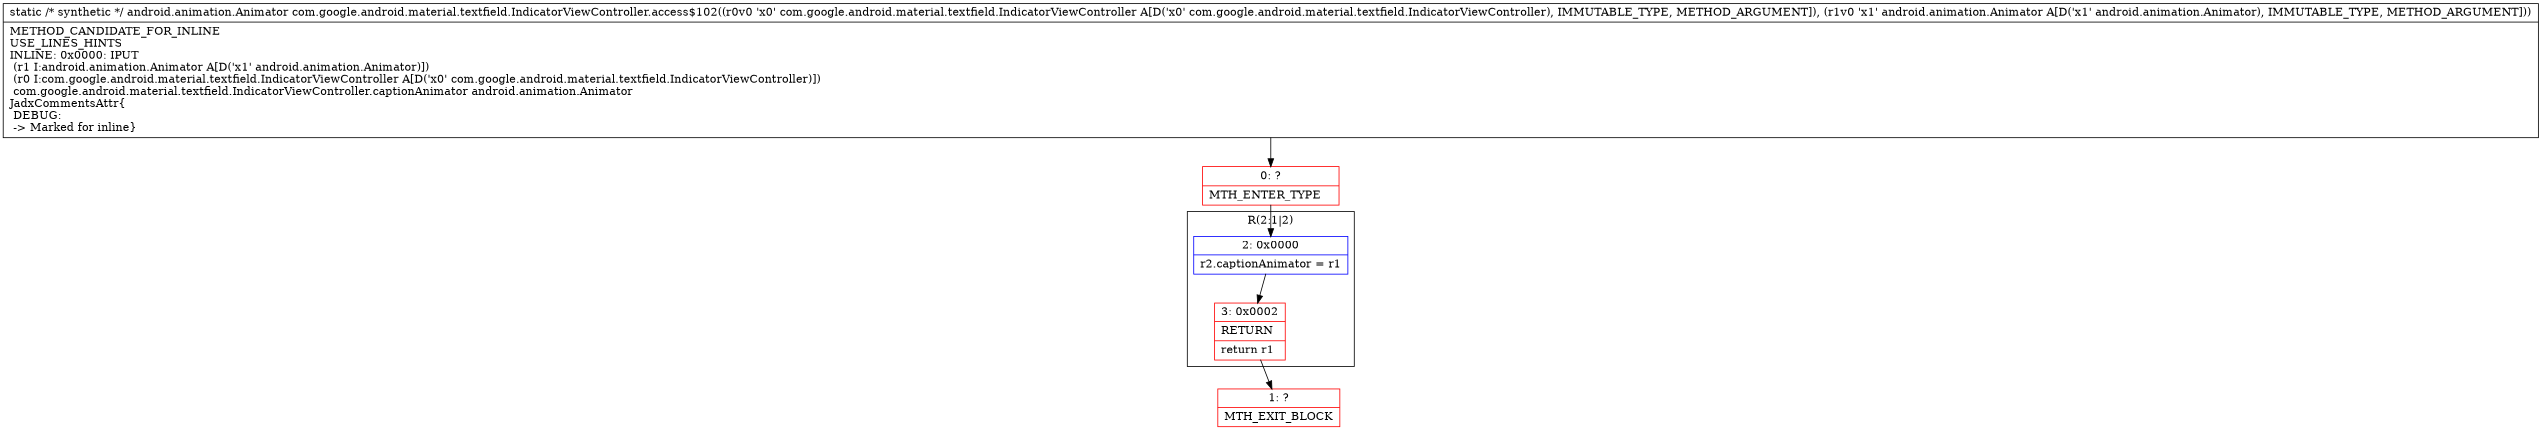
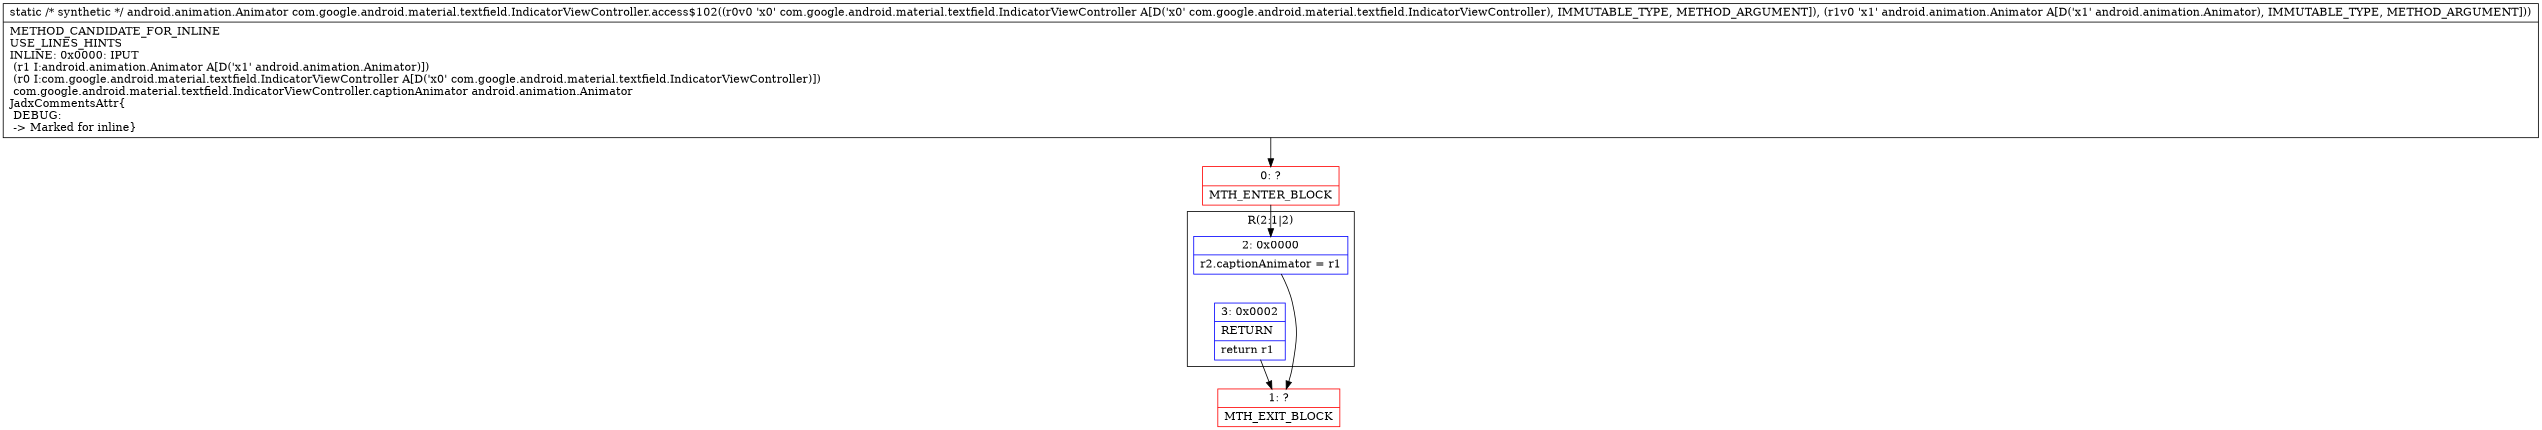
node "0: ?": text "MTH_ENTER_TYPE" -> "MTH_ENTER_BLOCK"
edge "2: 0x0000" -> "3: 0x0002": now "2: 0x0000" -> "1: ?"
node "3: 0x0002": color red -> blue
